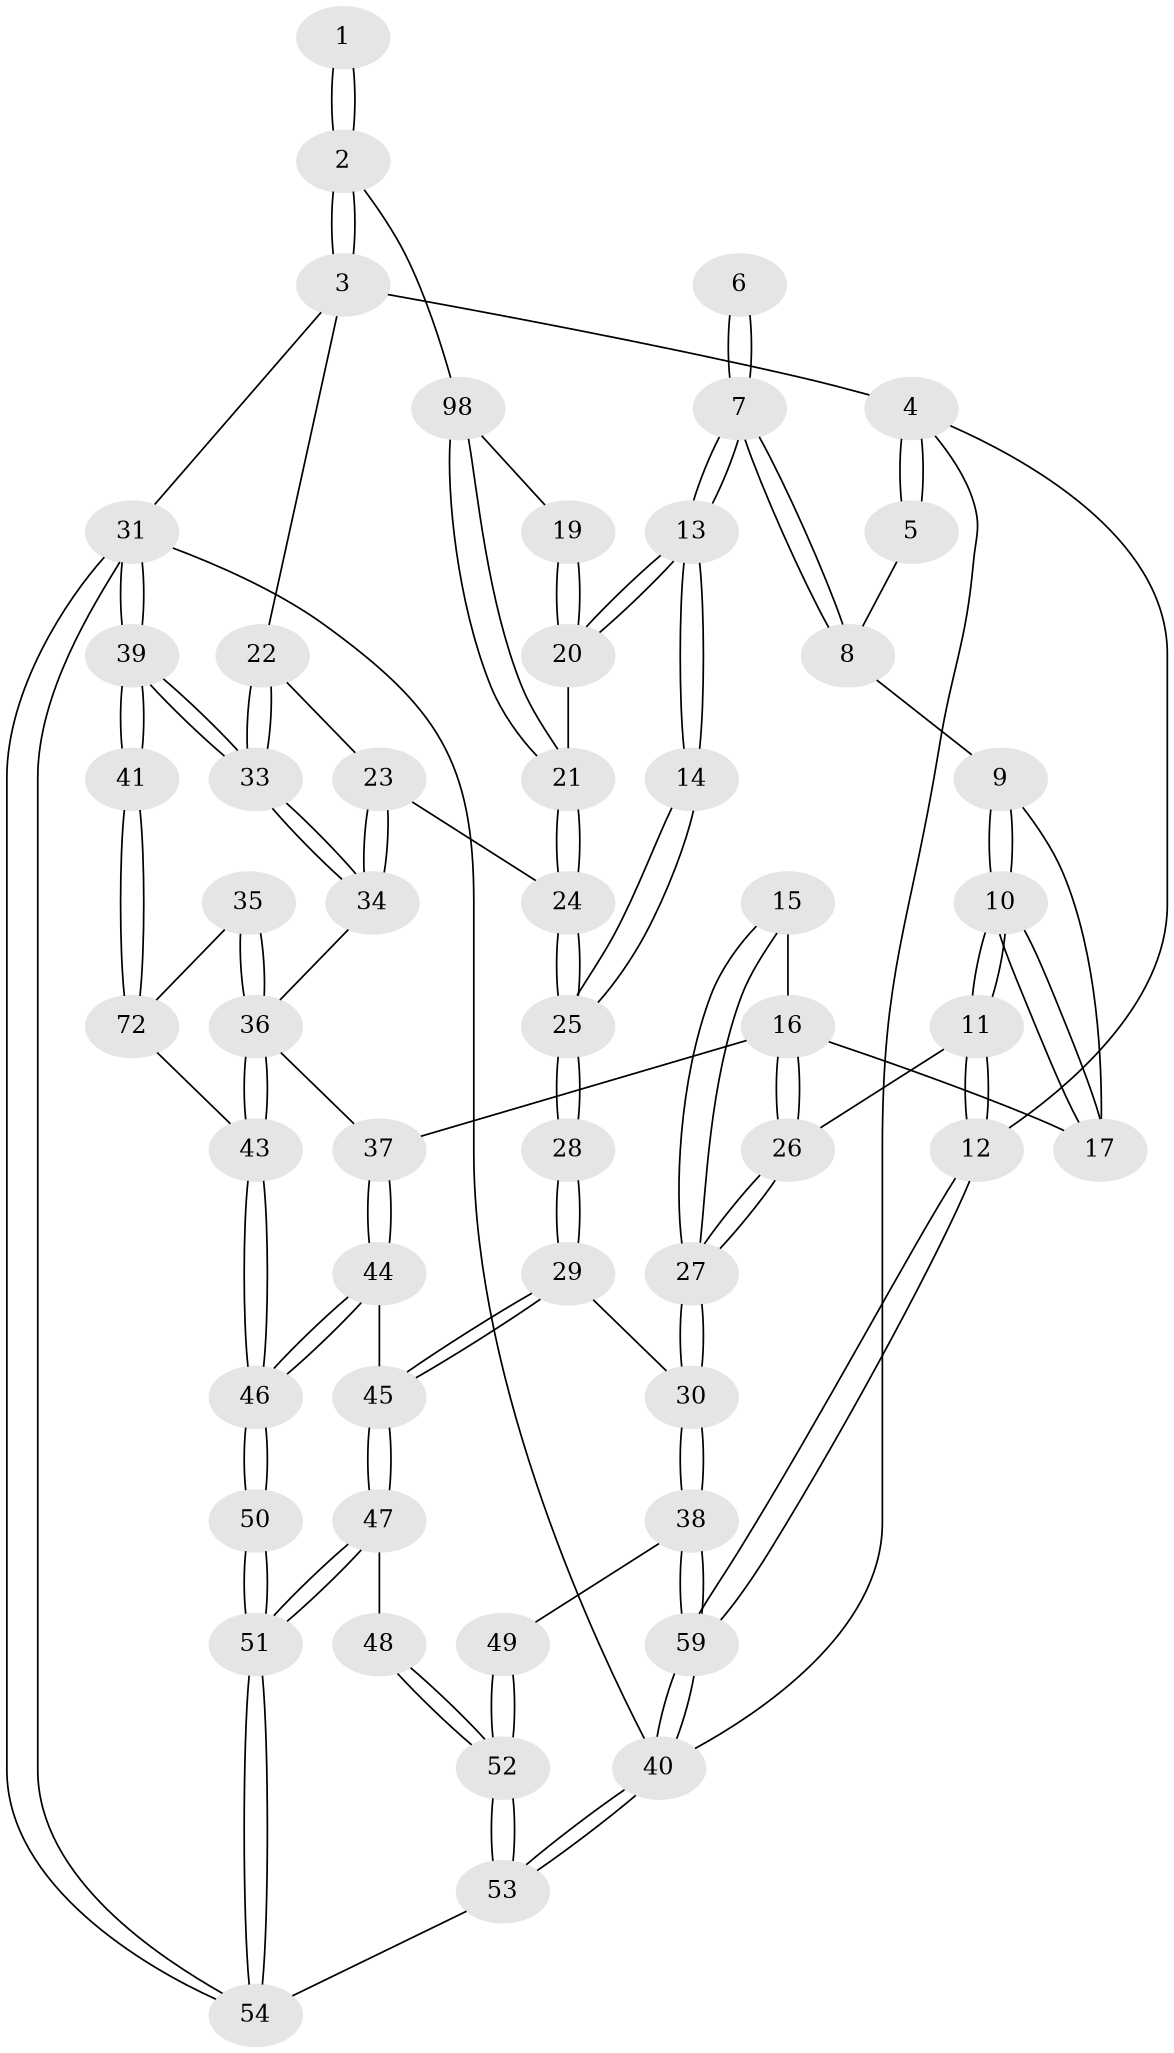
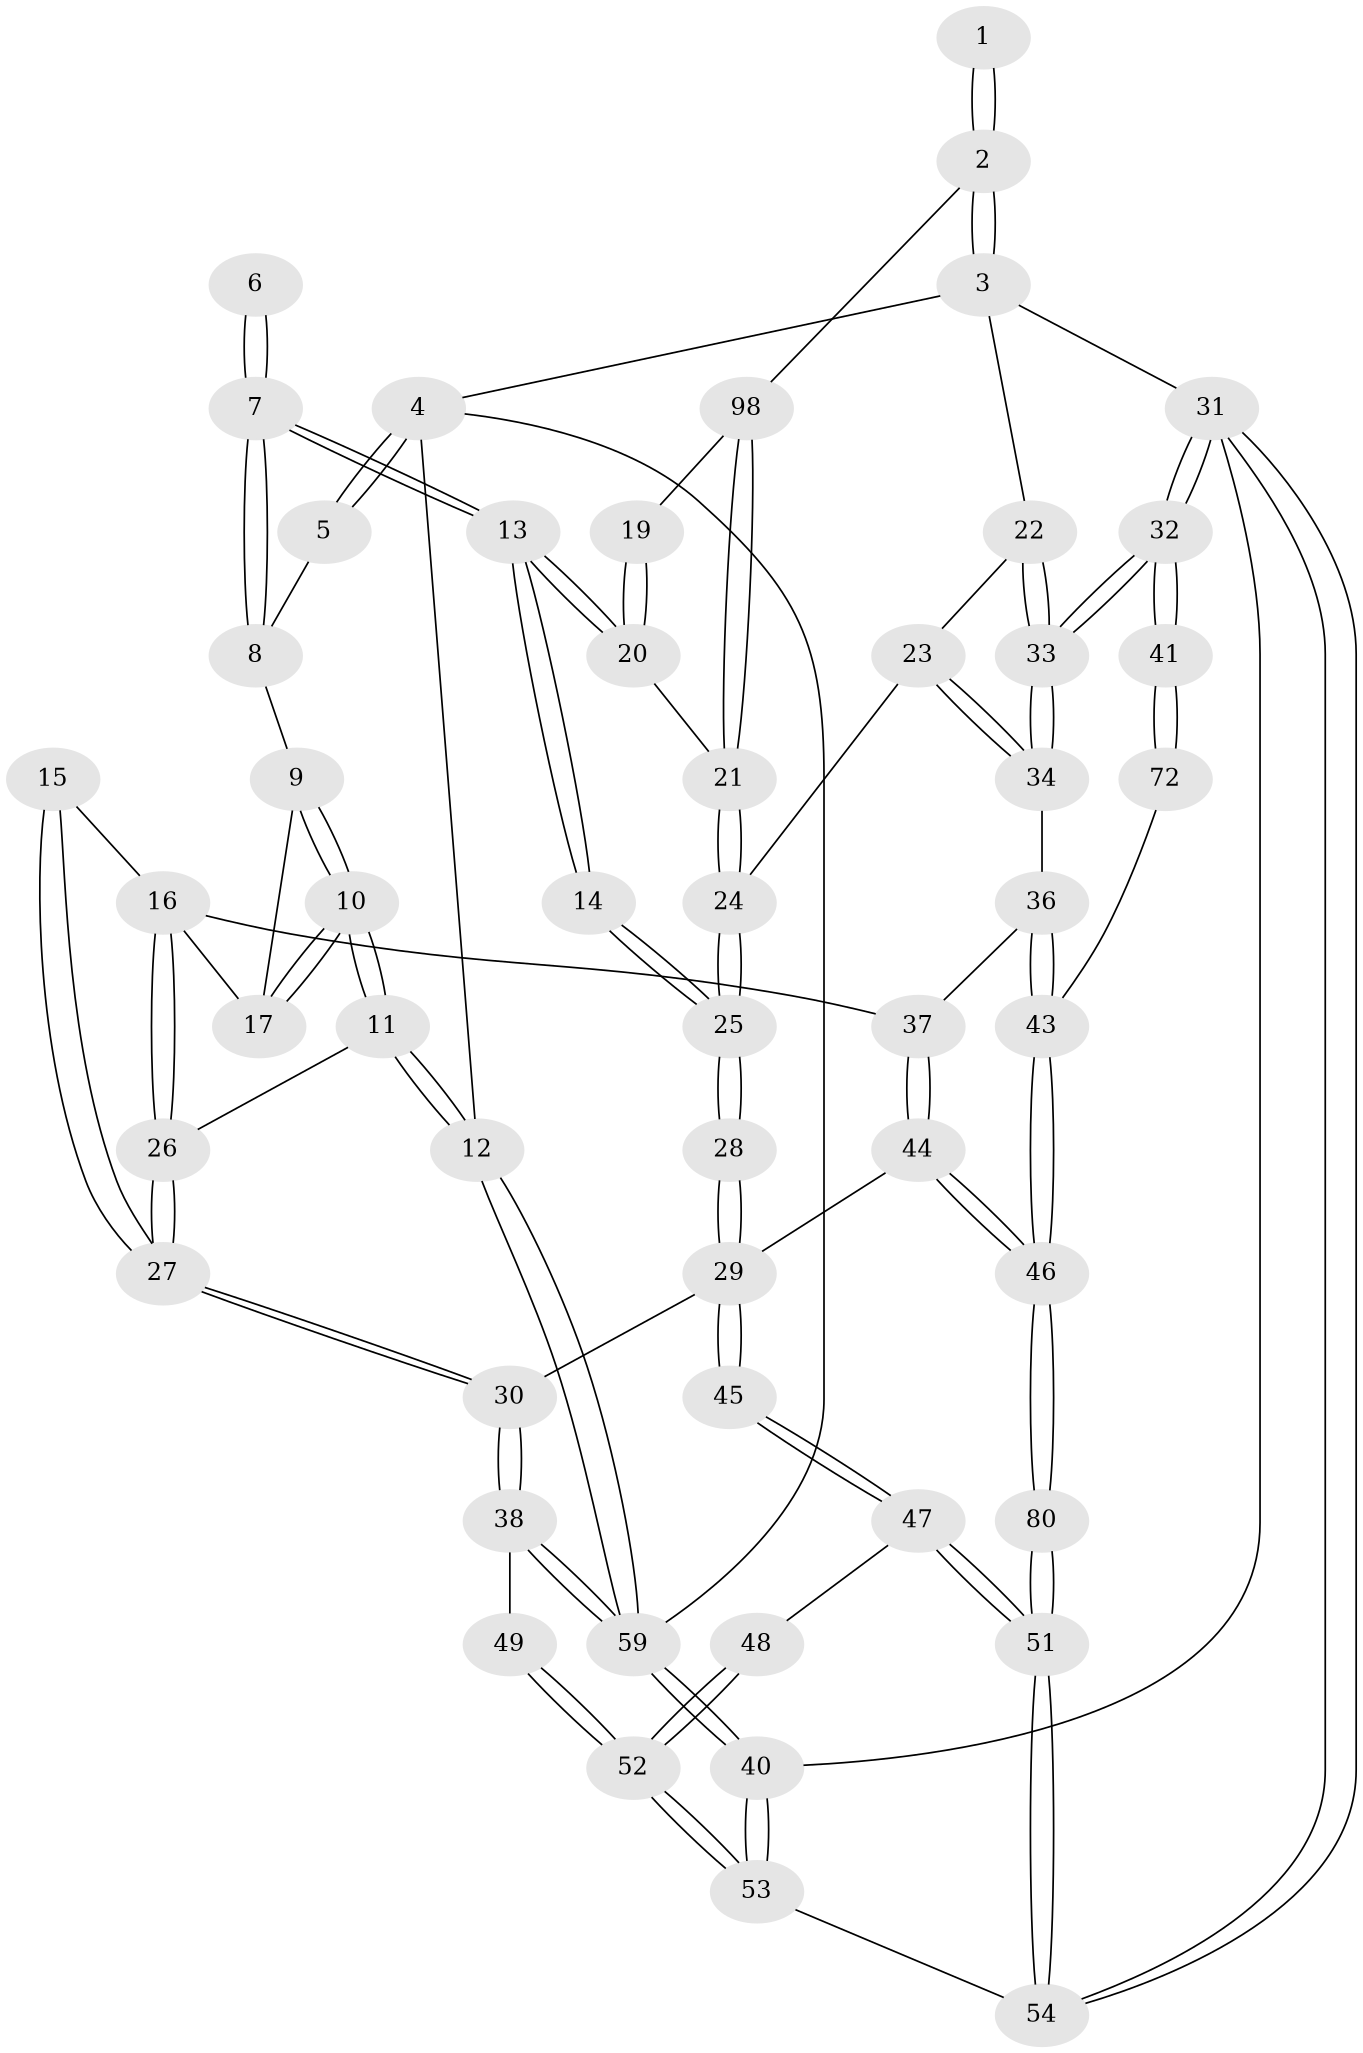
node "39": label "39" -> "32"
node "35": removed
edge "4" -- "40": now "4" -- "59"
edge "44" -- "45": now "44" -- "29"
node "50": label "50" -> "80"
